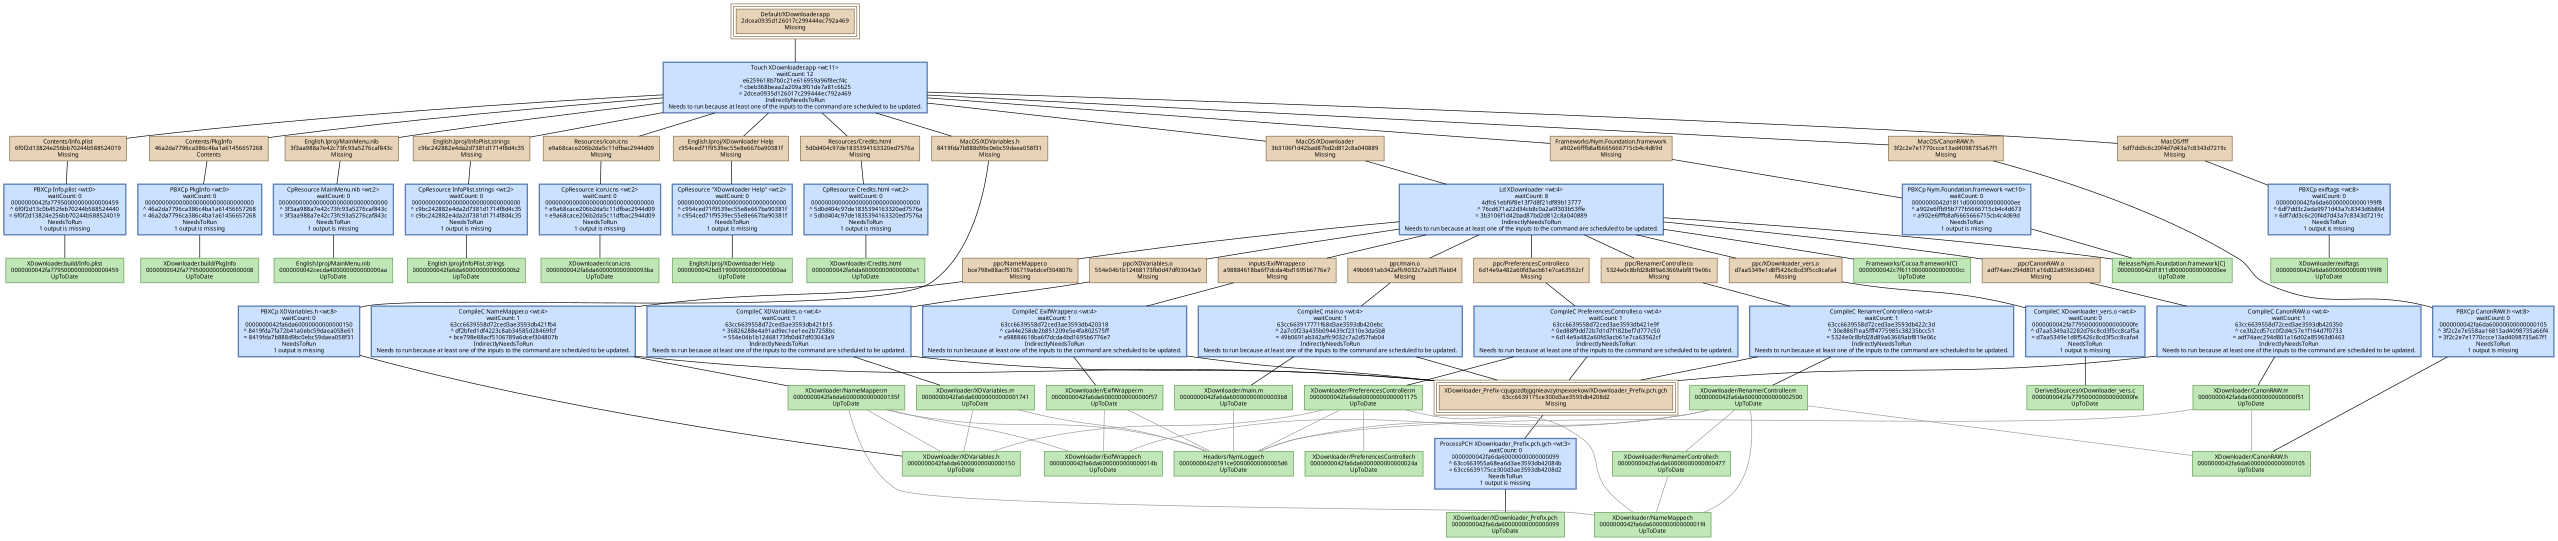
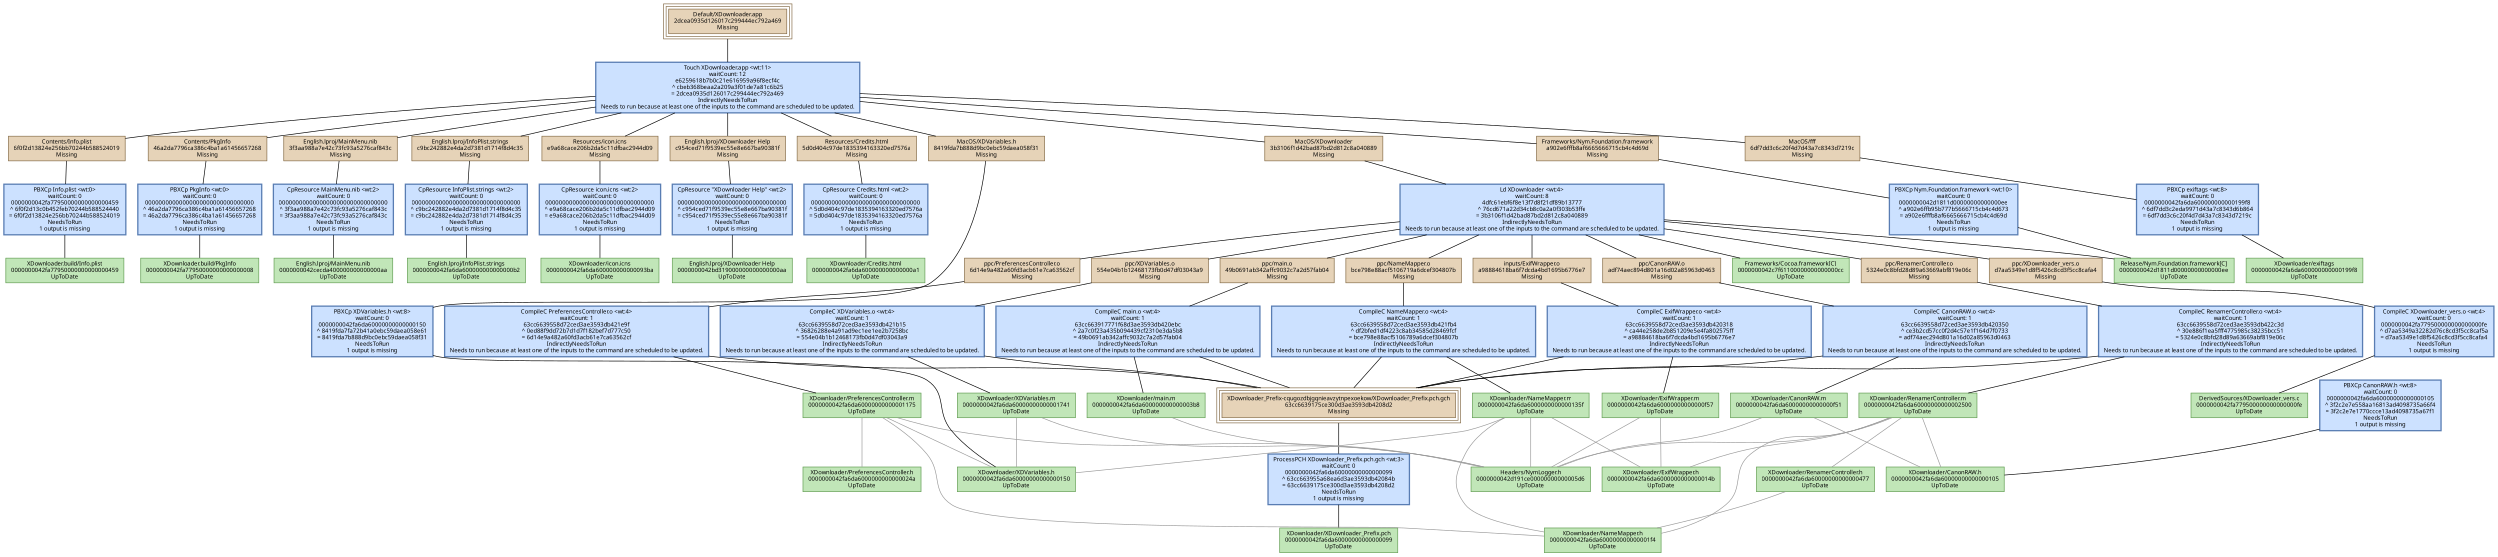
node "Contents/PkgInfo 46a2da7796ca386c4ba1a61456657268 Contents": label "Contents/PkgInfo 46a2da7796ca386c4ba1a61456657268 Contents" -> "Contents/PkgInfo 46a2da7796ca386c4ba1a61456657268 Missing"
node "MacOS/CanonRAW.h 3f2c2e7e1770ccce13ad4098735a67f1 Missing": removed
node "ppc/CanonRAW.o adf74aec294d801a16d02a85963d0463 Missing": label "ppc/CanonRAW.o adf74aec294d801a16d02a85963d0463 Missing" -> "ppc/CanonRAW.o adf74aec894d801a16d02a85963d0463 Missing"
